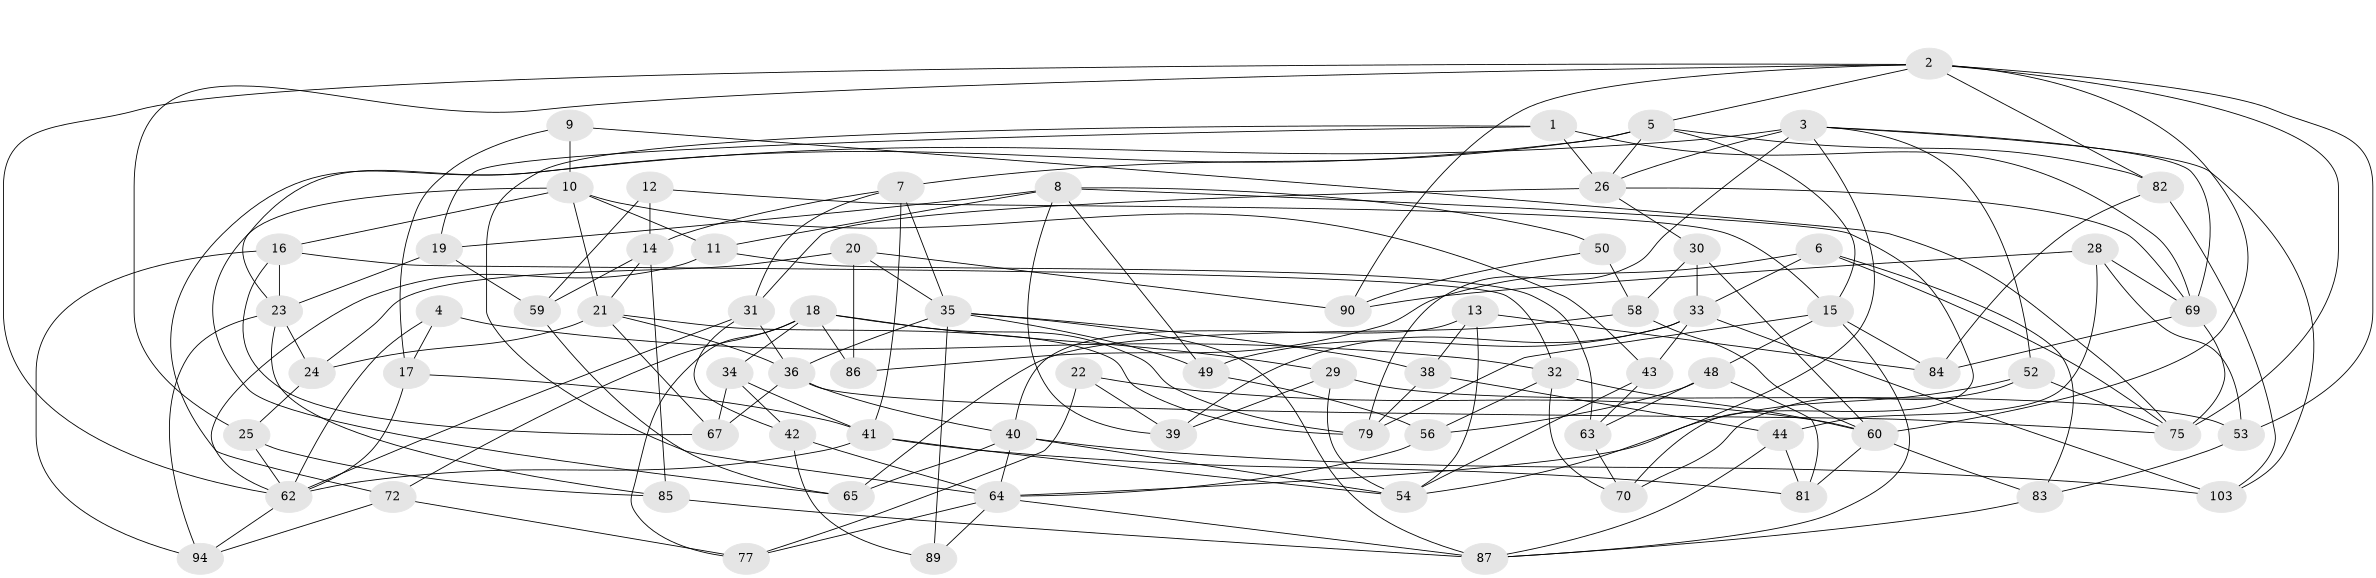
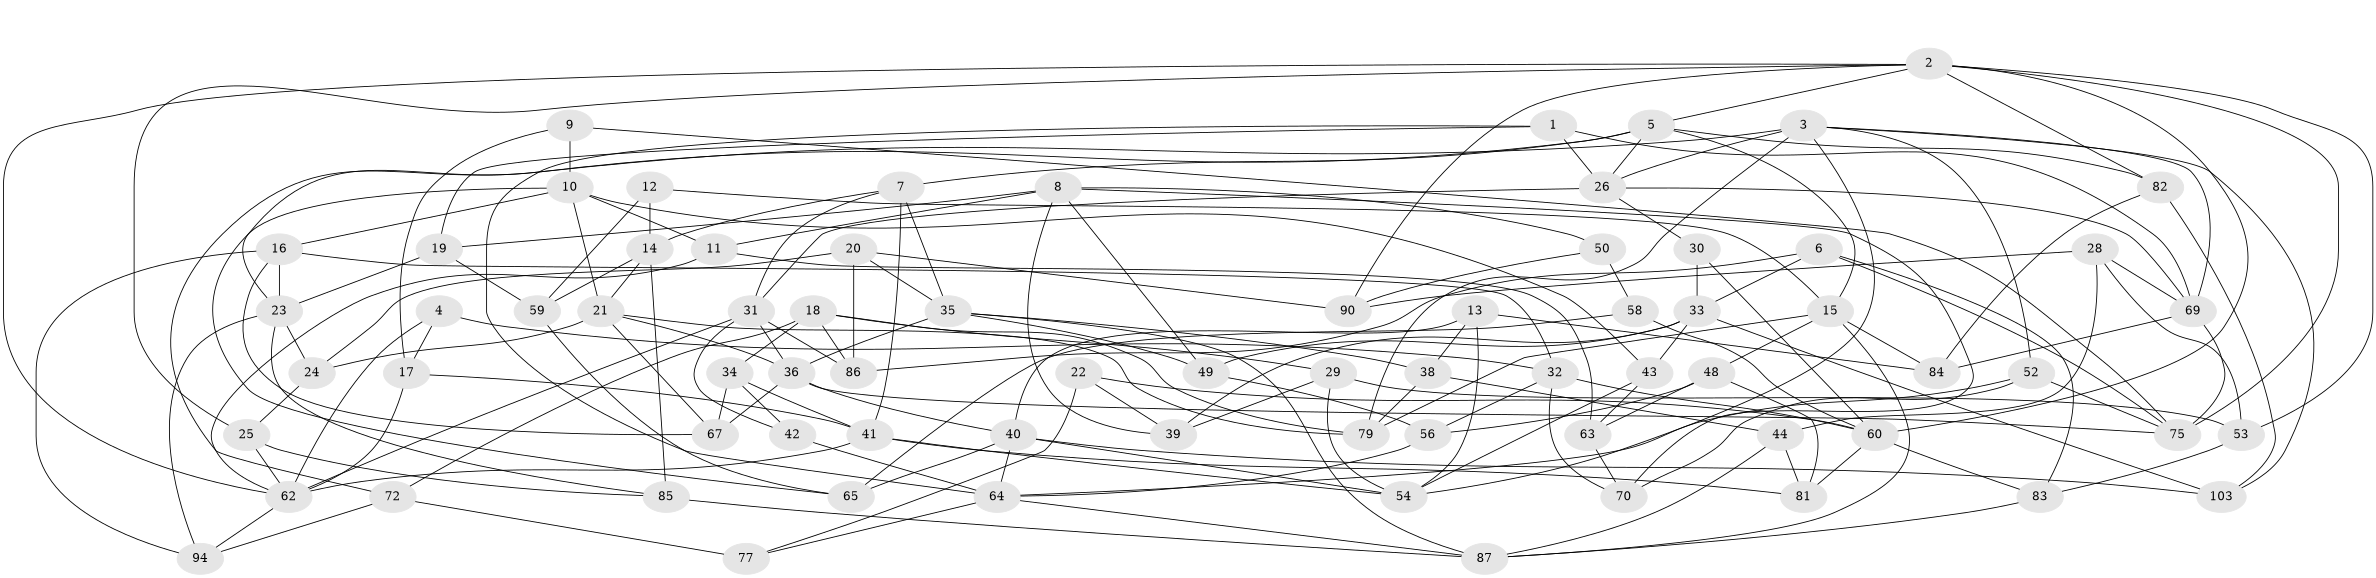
edge "30" -- "58": removed
edge "31" -- "86": added
edge "18" -- "77": removed
node "89": removed
